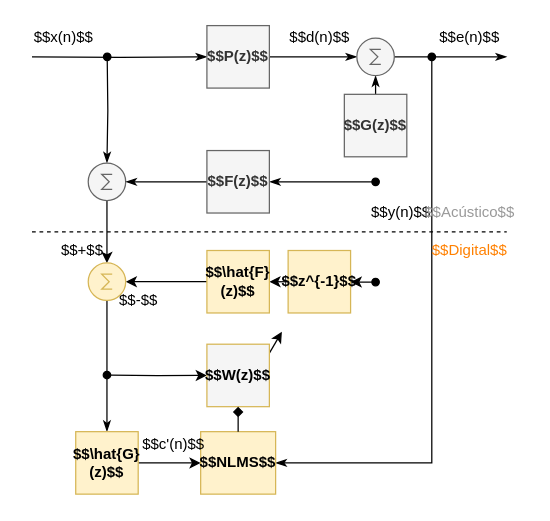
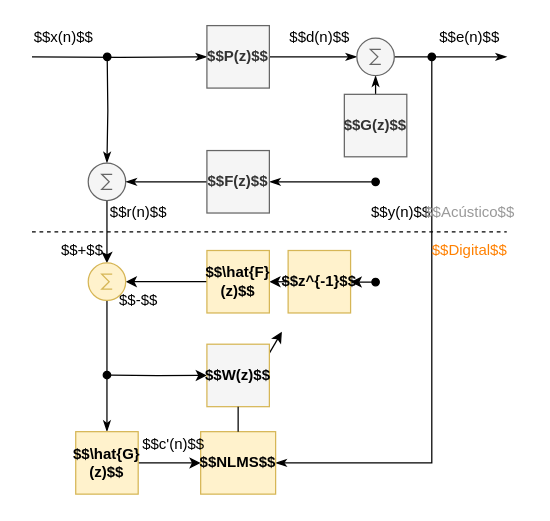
node "$$r(n)$$": added
edge "$$NLMS$$" -> "$$W(z)$$": arrowhead diamond -> none
